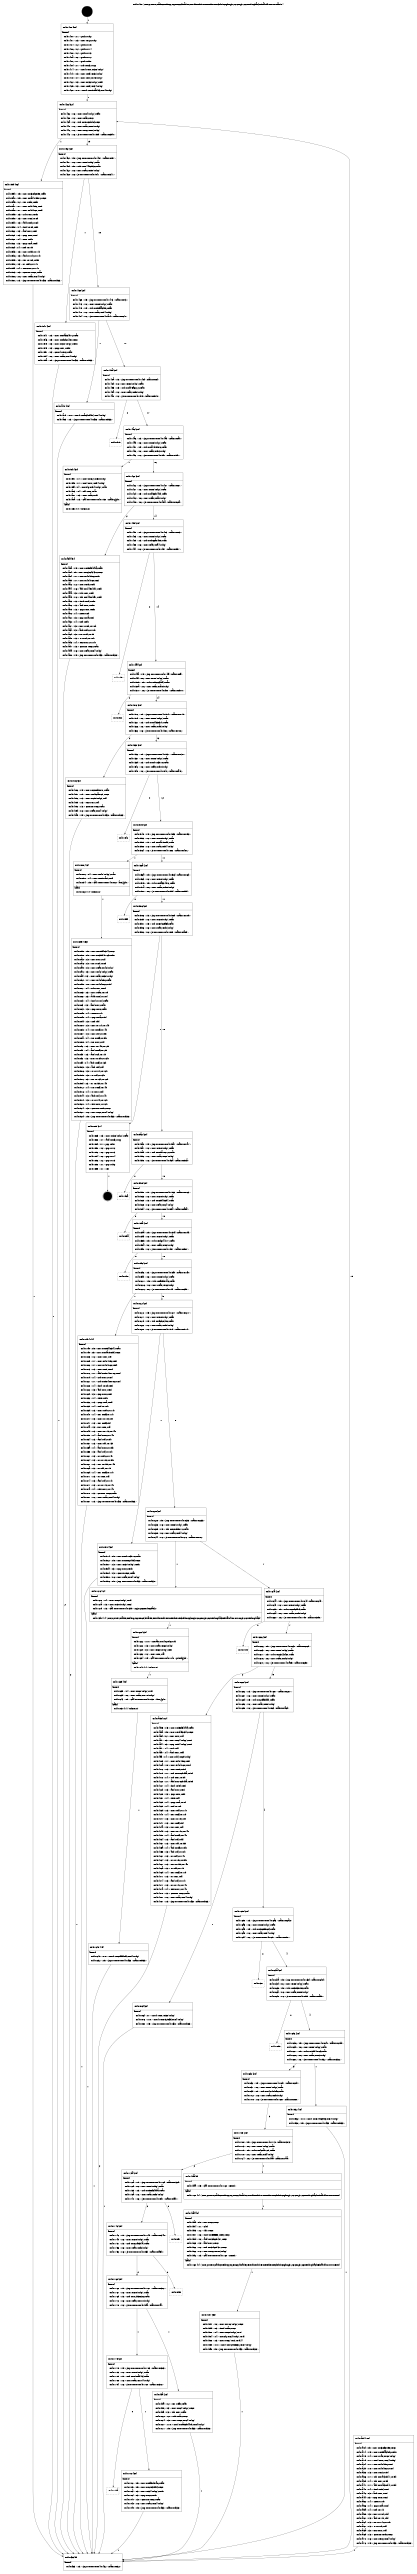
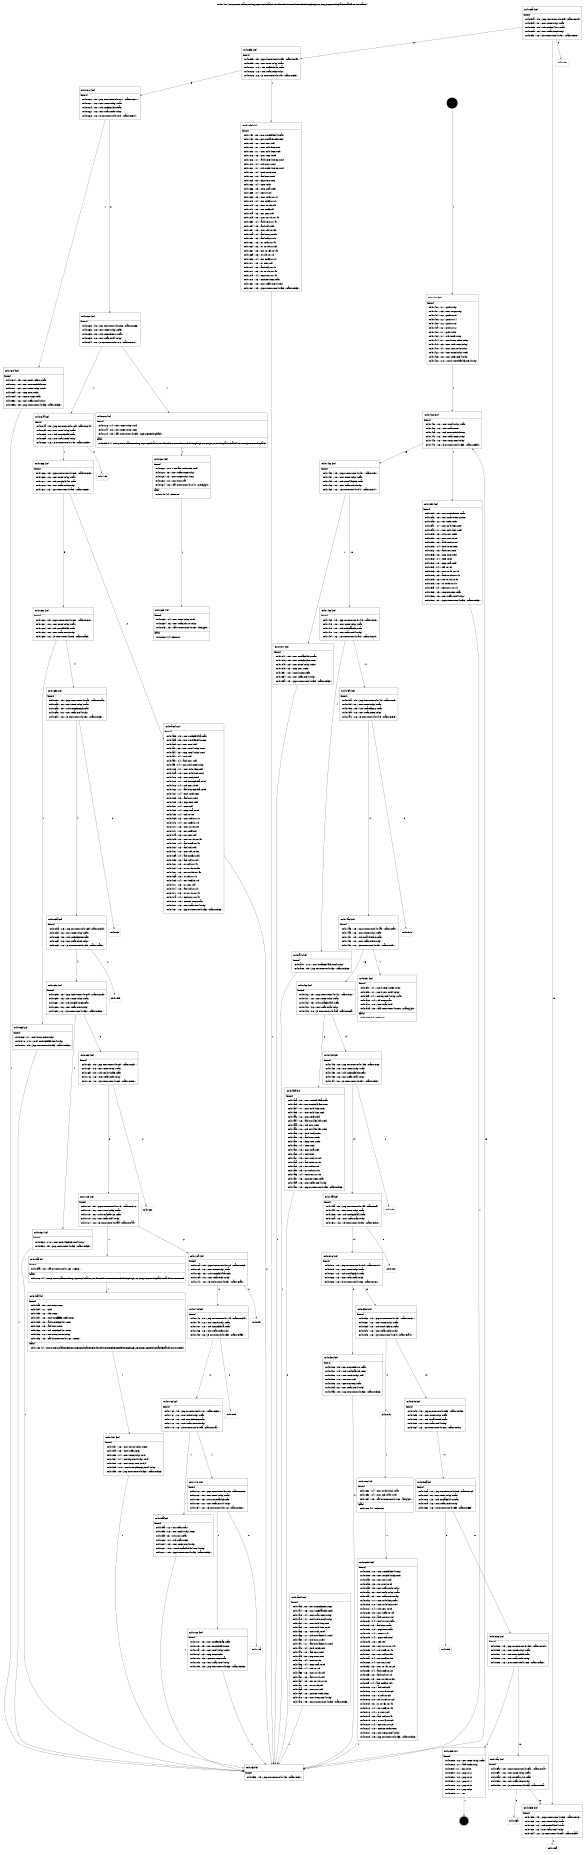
edge "0x40154e [28]" -> "0x40188c [13]": now "0x401e4c" -> "0x40188c [13]"
node "0x401ce0": added
edge "0x4015be [28]" -> "0x4015da [28]": reversed
node "0x401c48 [15]": removed
